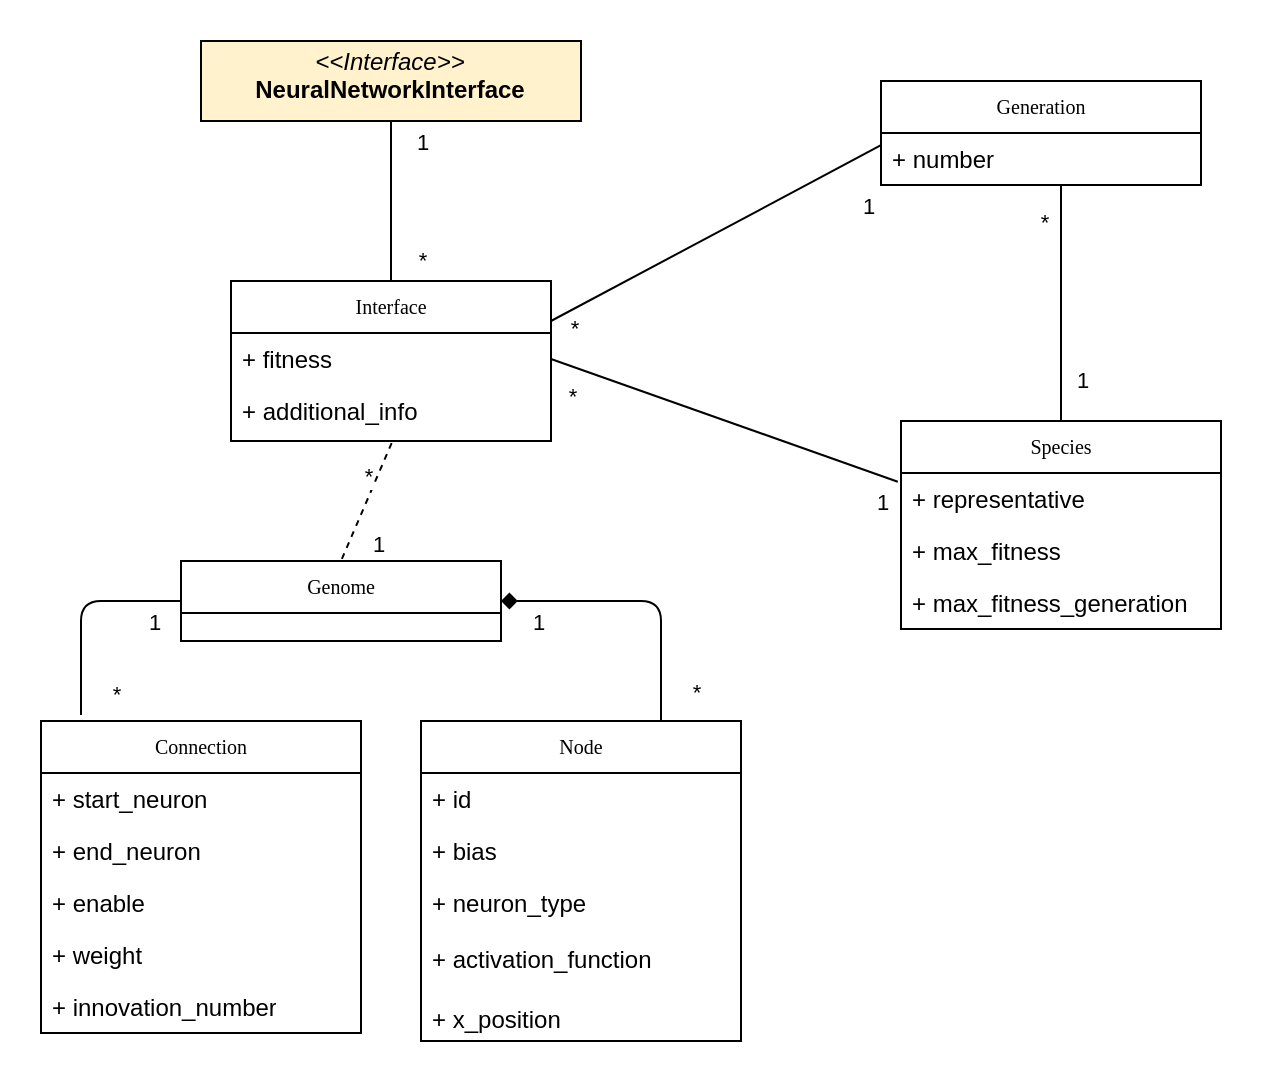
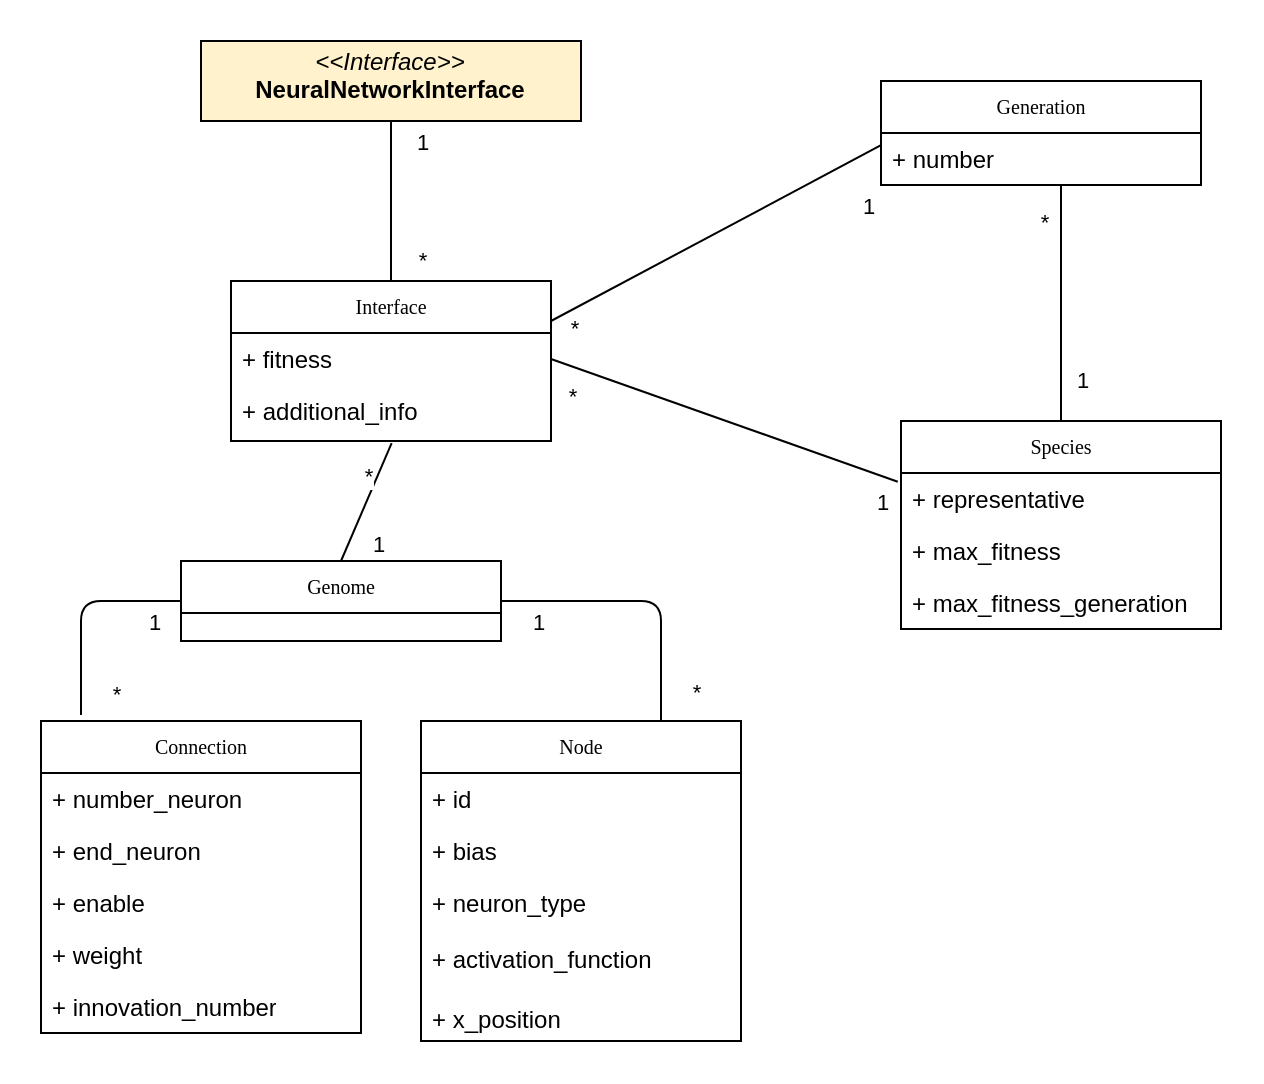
edge "+ additional_info" -- "Genome": style dashed -> solid
edge "Node" -> "Genome": arrowhead diamond -> none
node "+ start_neuron": label "+ start_neuron" -> "+ number_neuron"
